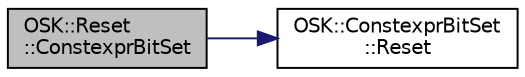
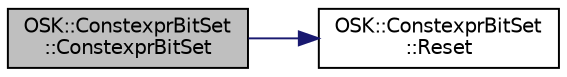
node "OSK::Reset ::ConstexprBitSet": label "OSK::Reset ::ConstexprBitSet" -> "OSK::ConstexprBitSet ::ConstexprBitSet"
